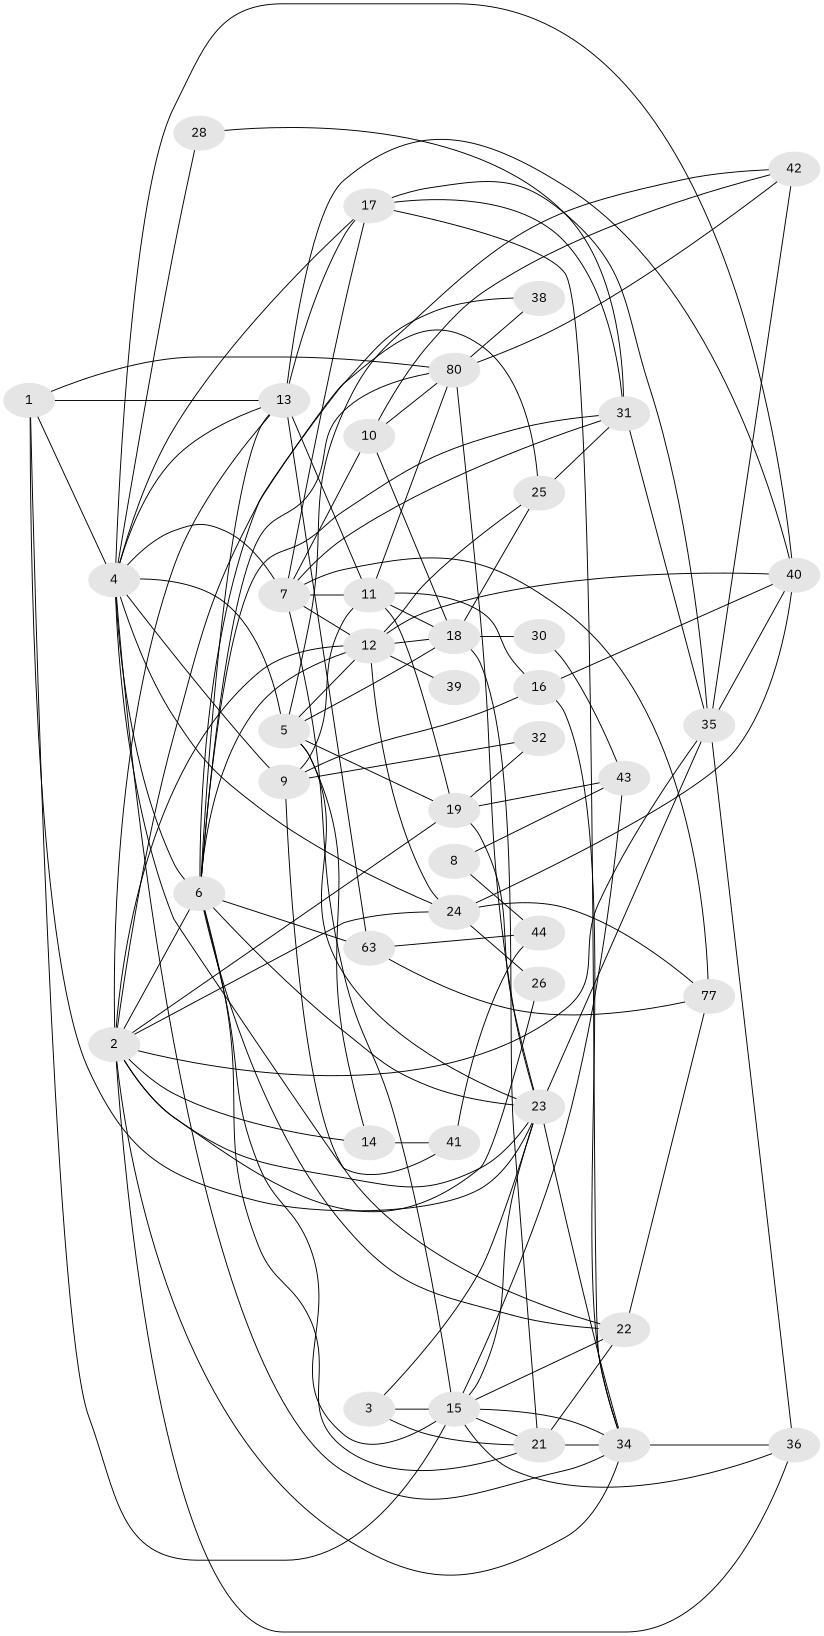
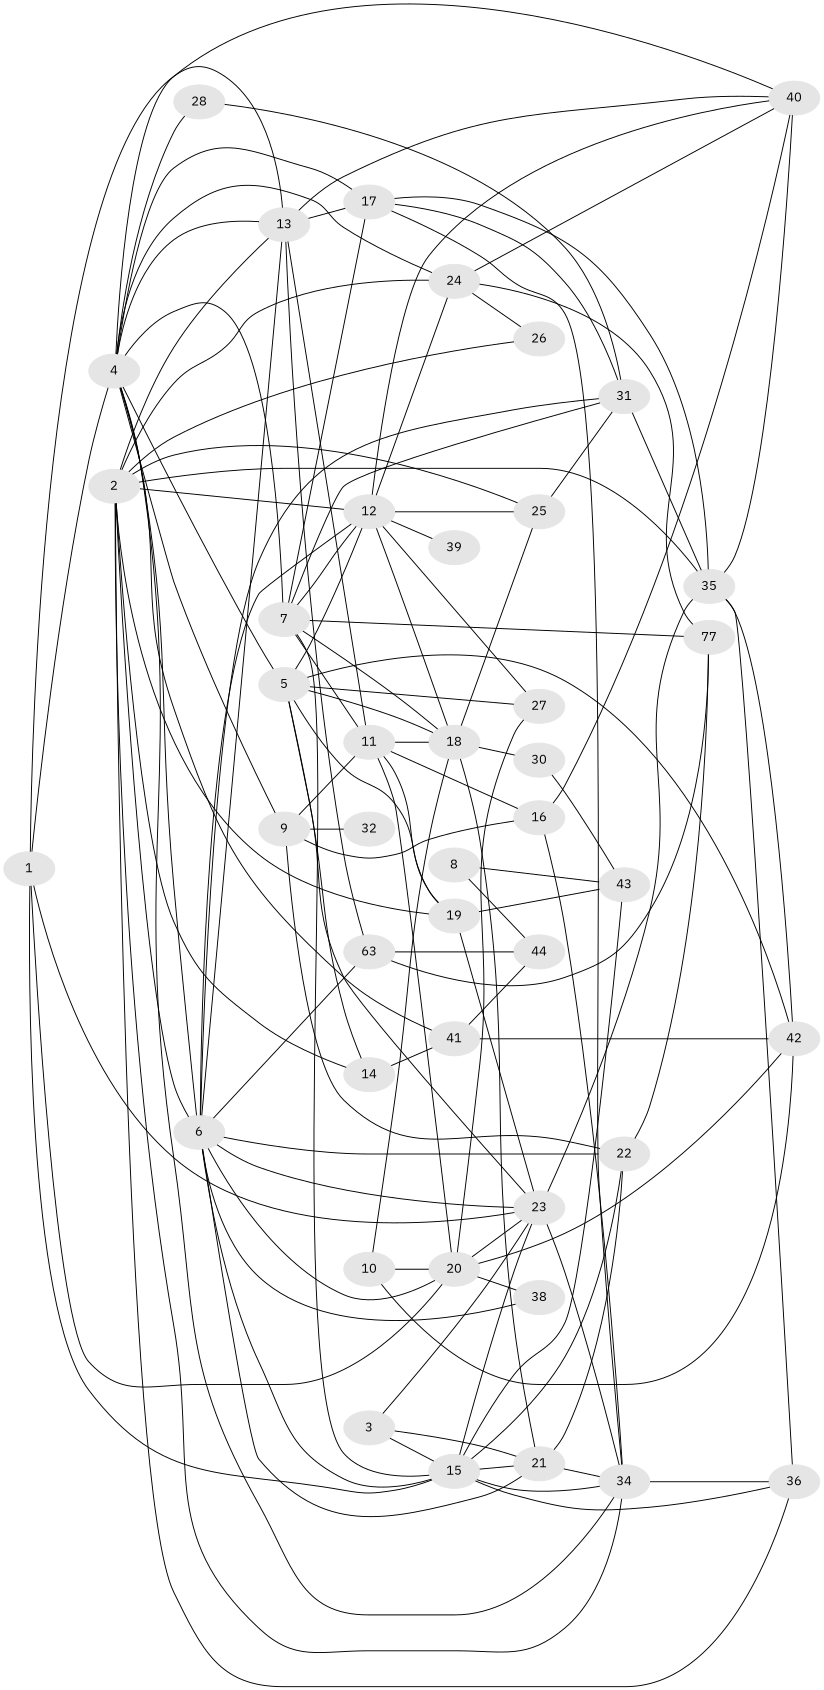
node "80": label "80" -> "20"
edge "10" -- "7": now "18" -- "7"
node "27": added
edge "32" -- "19": removed
edge "41" -- "42": added
edge "2" -- "23": removed
